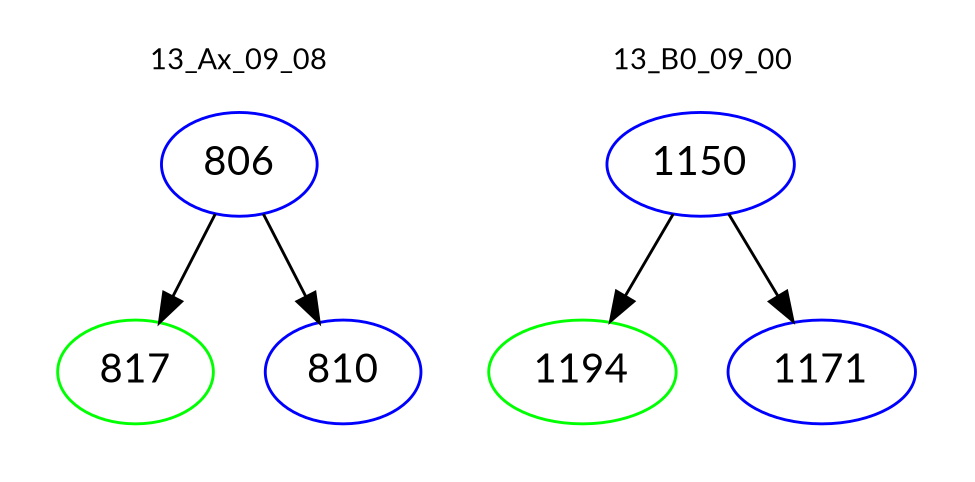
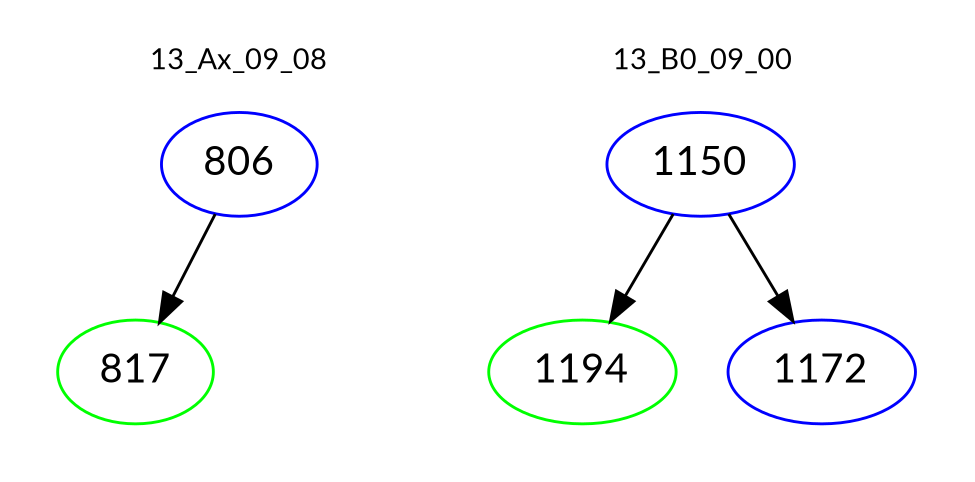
node "810": removed
node "1171": label "1171" -> "1172"
